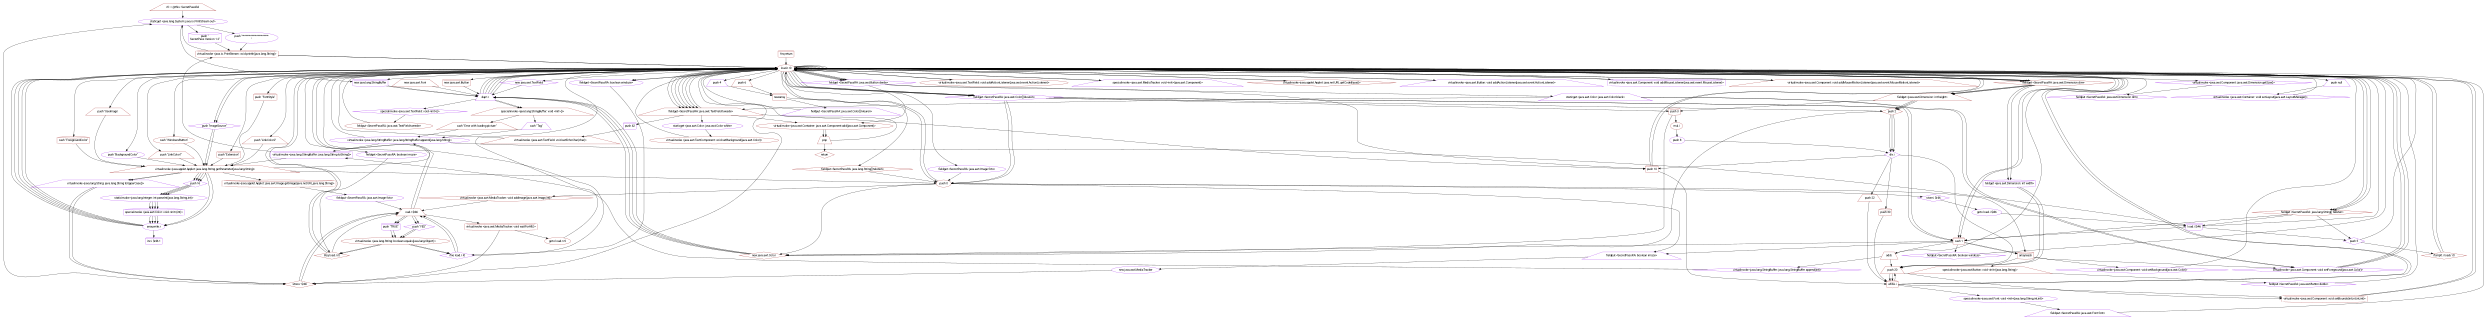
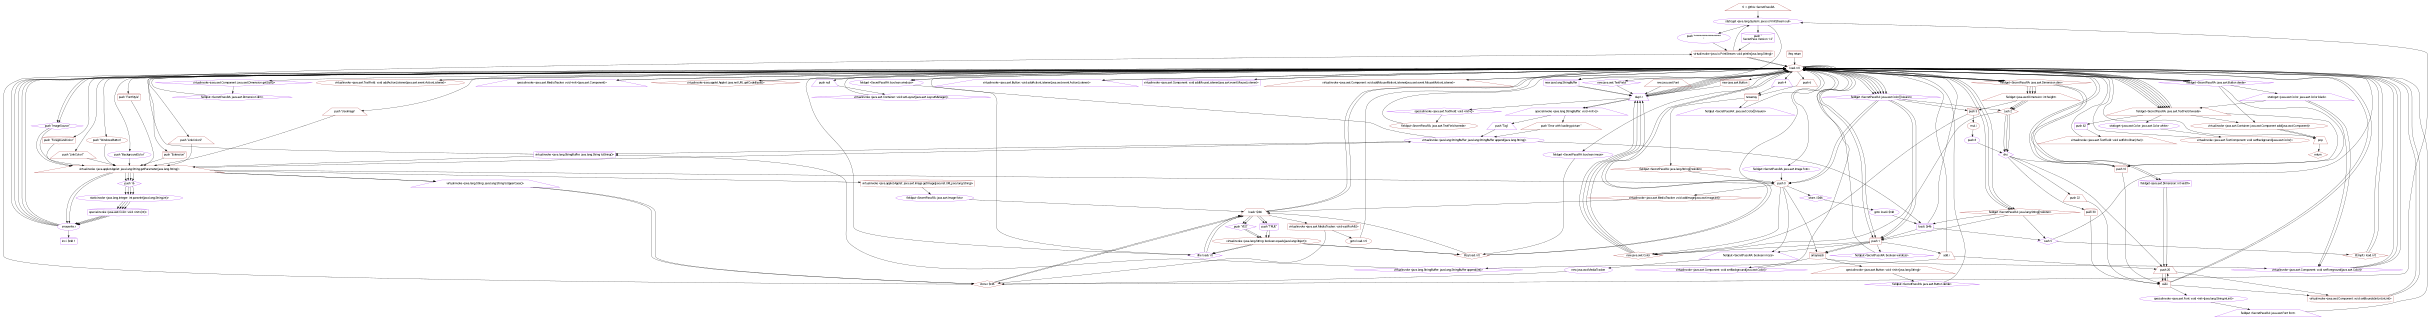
edge "load.r r0" -> "push 0": removed
node "specialinvoke <java.lang.StringBuffer: void <init>()>": color brown -> purple
node "white.i": label "white.i" -> "sub.i"
